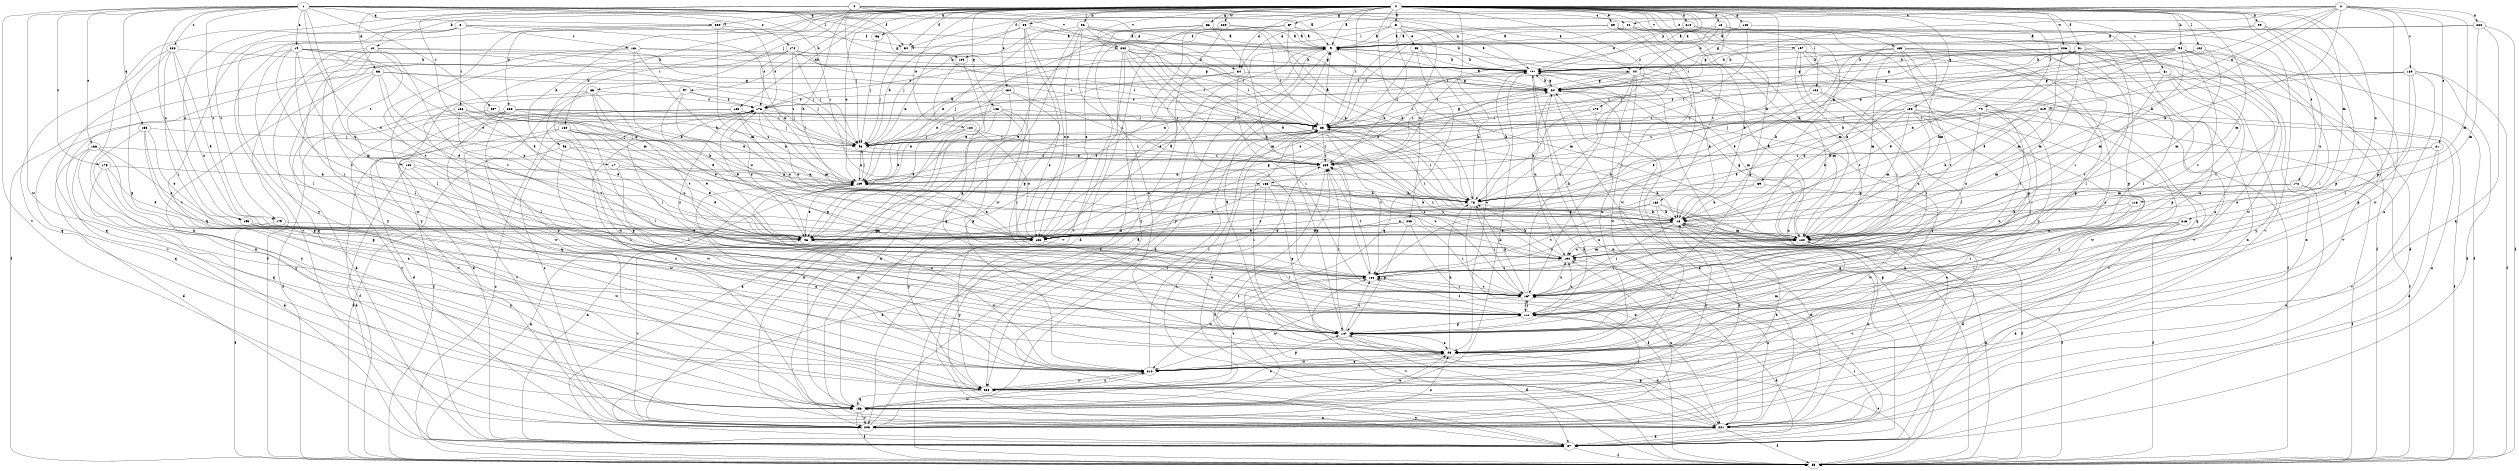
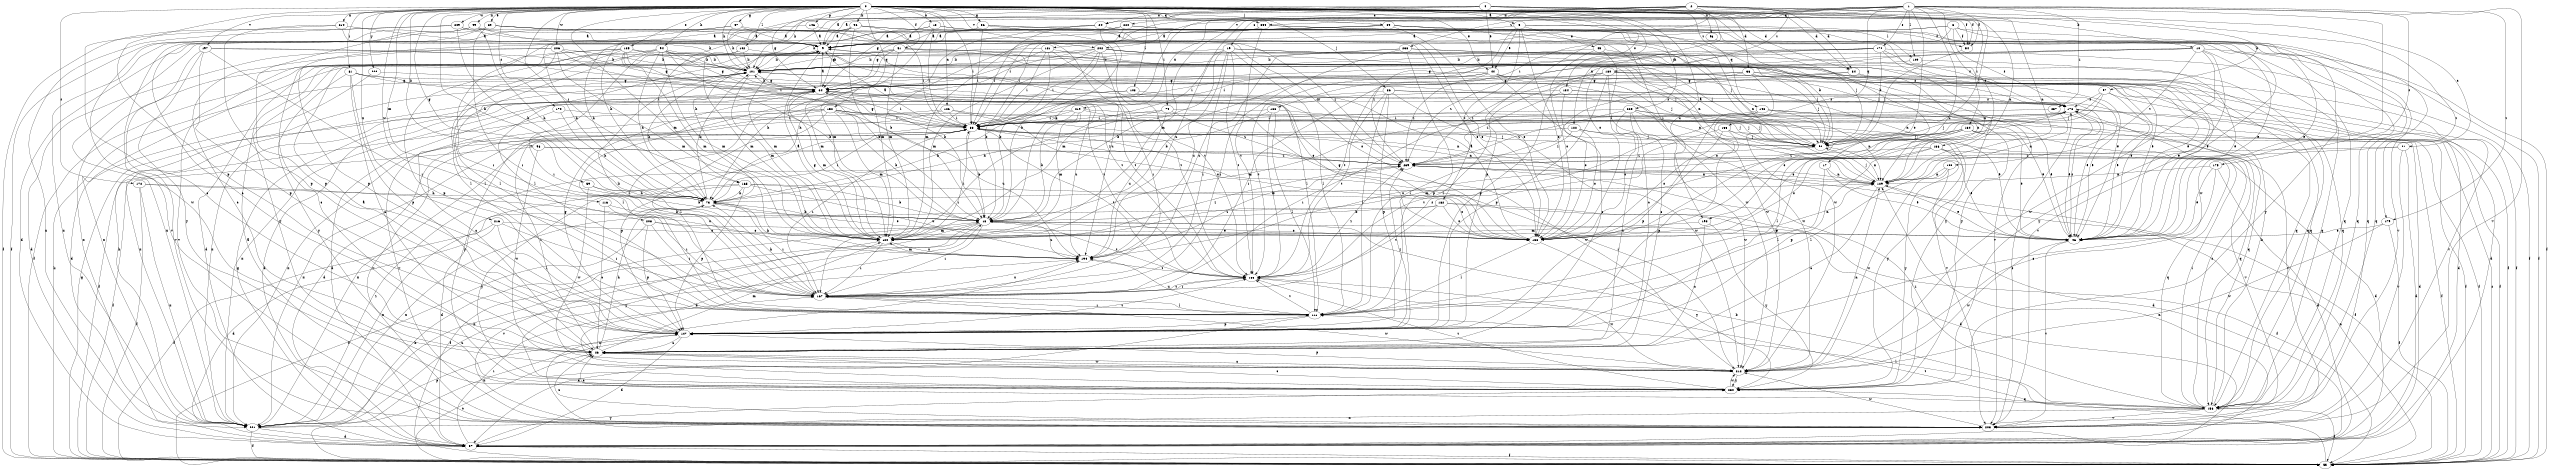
node "226": added
